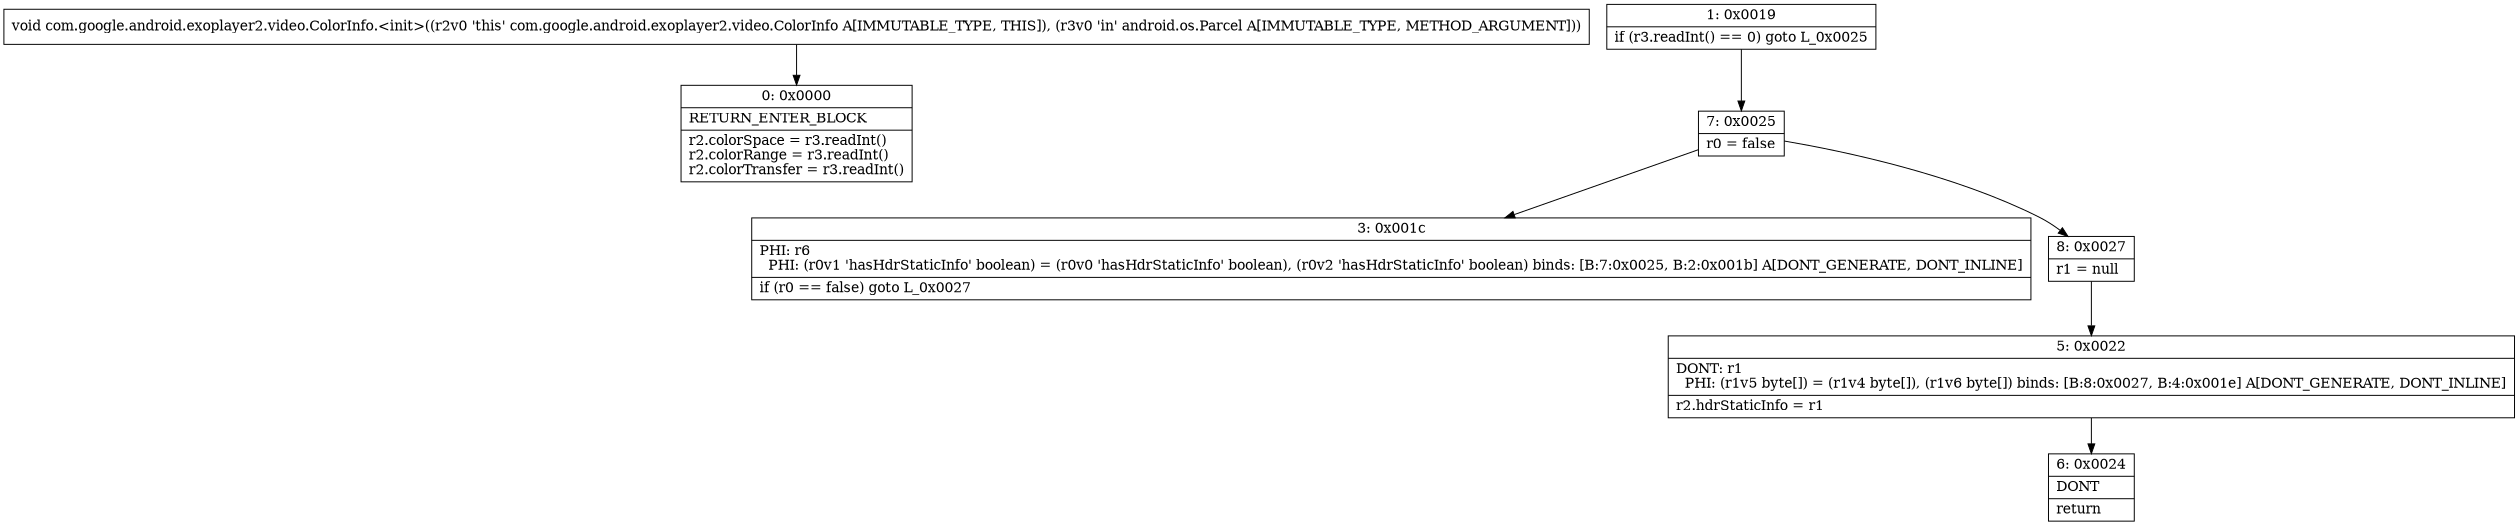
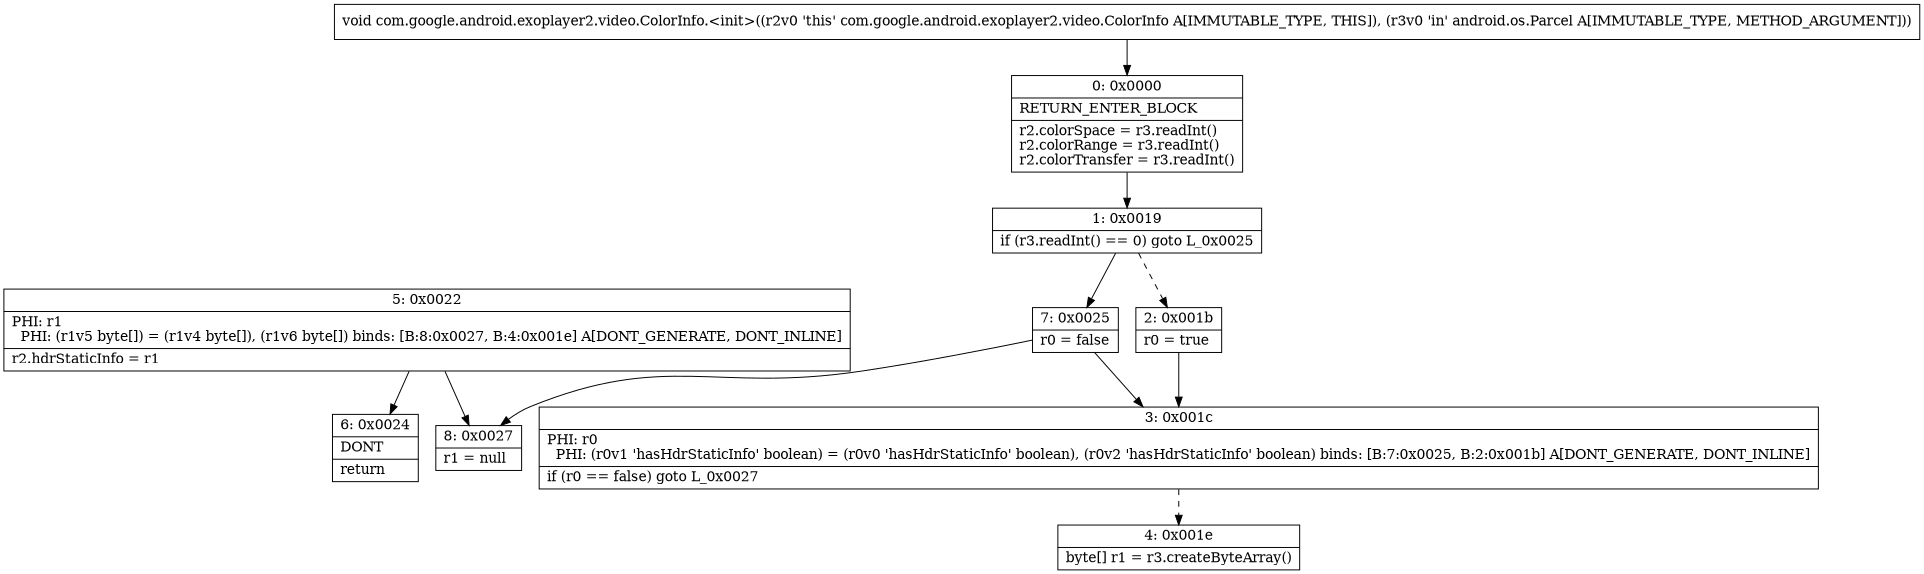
edge "0: 0x0000" -> "1: 0x0019": added
node "3: 0x001c": text "PHI: r6" -> "PHI: r0"
edge "8: 0x0027" -> "5: 0x0022": reversed
node "2: 0x001b": added
node "5: 0x0022": text "DONT: r1" -> "PHI: r1"
node "4: 0x001e": added
